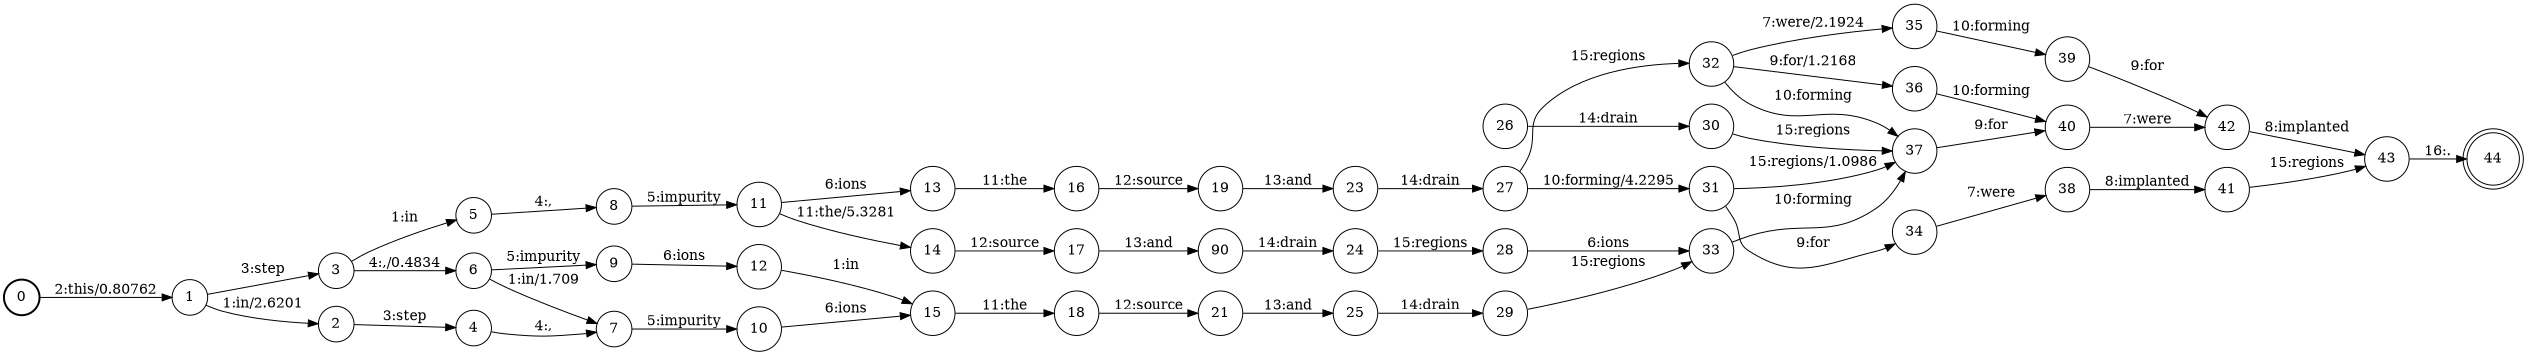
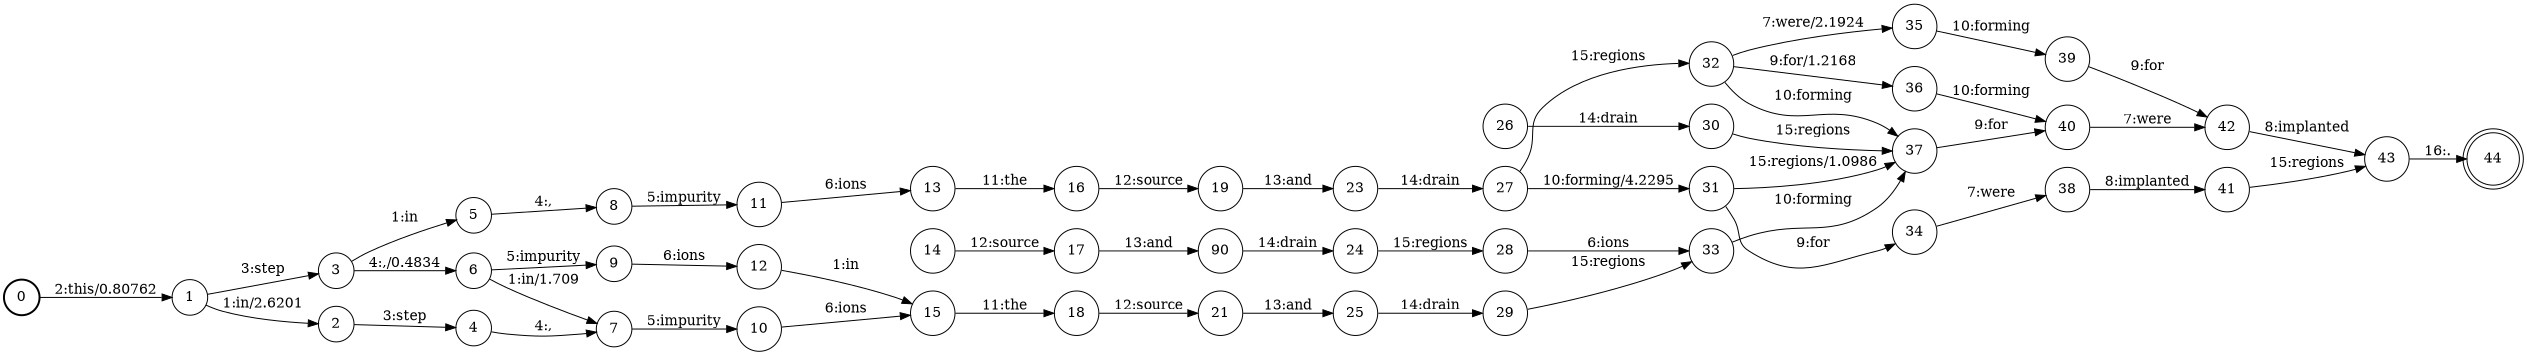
edge "11" -> "14": removed, label "11:the/5.3281"
